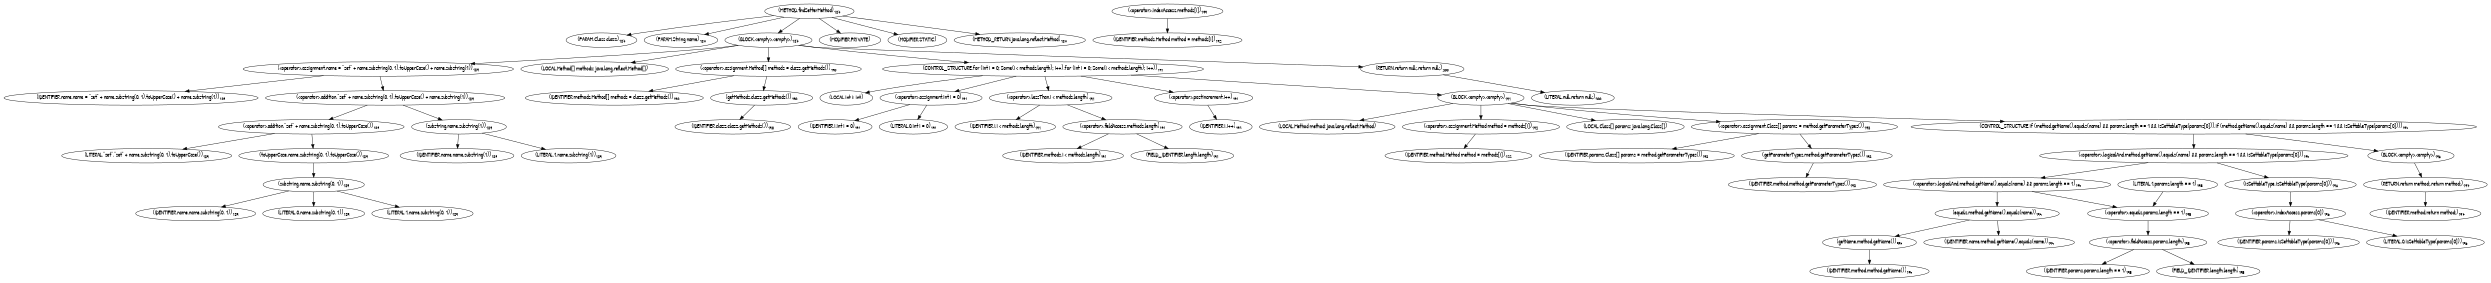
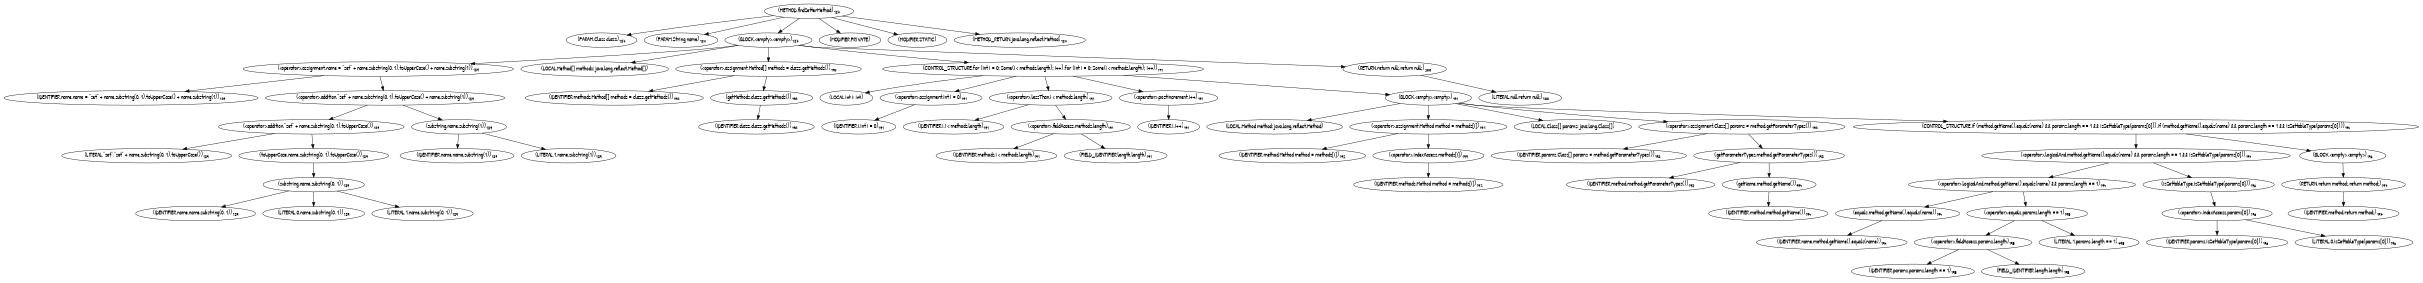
node "(IDENTIFIER,i,i++)": text "192" -> "191"
node "(LITERAL,0,int i = 0)": removed
edge "(<operator>.assignment,Method method = methods[i])" -> "(<operator>.indexAccess,methods[i])": added
node "(IDENTIFIER,method,Method method = methods[i])": text "122" -> "192"
node "(LITERAL,1,params.length == 1)": text "195" -> "795"
edge "(LITERAL,1,params.length == 1)" -> "(<operator>.equals,params.length == 1)": reversed
edge "(equals,method.getName().equals(name))" -> "(getName,method.getName())": now "(getParameterTypes,method.getParameterTypes())" -> "(getName,method.getName())"
